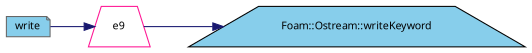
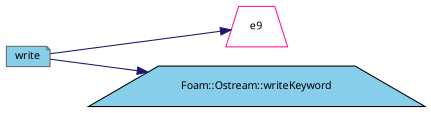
edge "e9" -> "Foam::Ostream::writeKeyword": now "write" -> "Foam::Ostream::writeKeyword"
